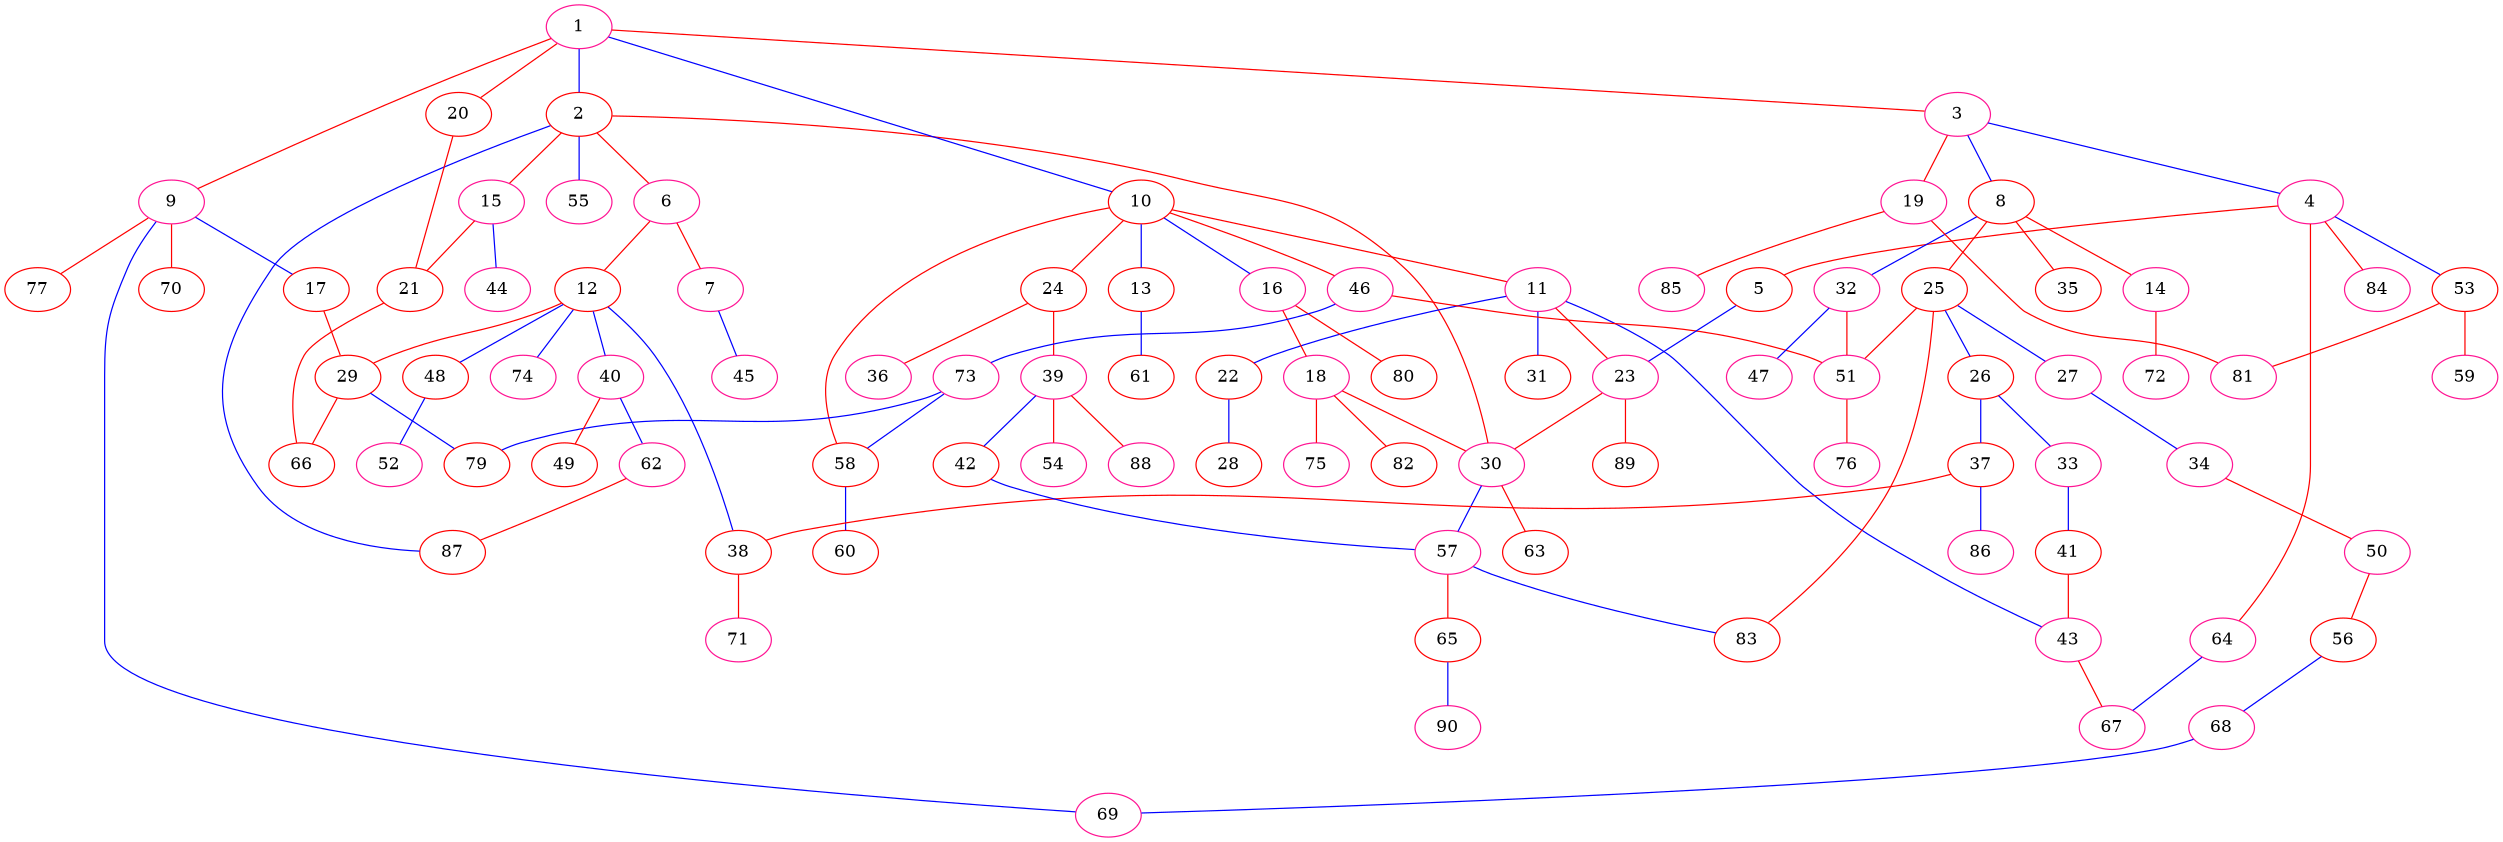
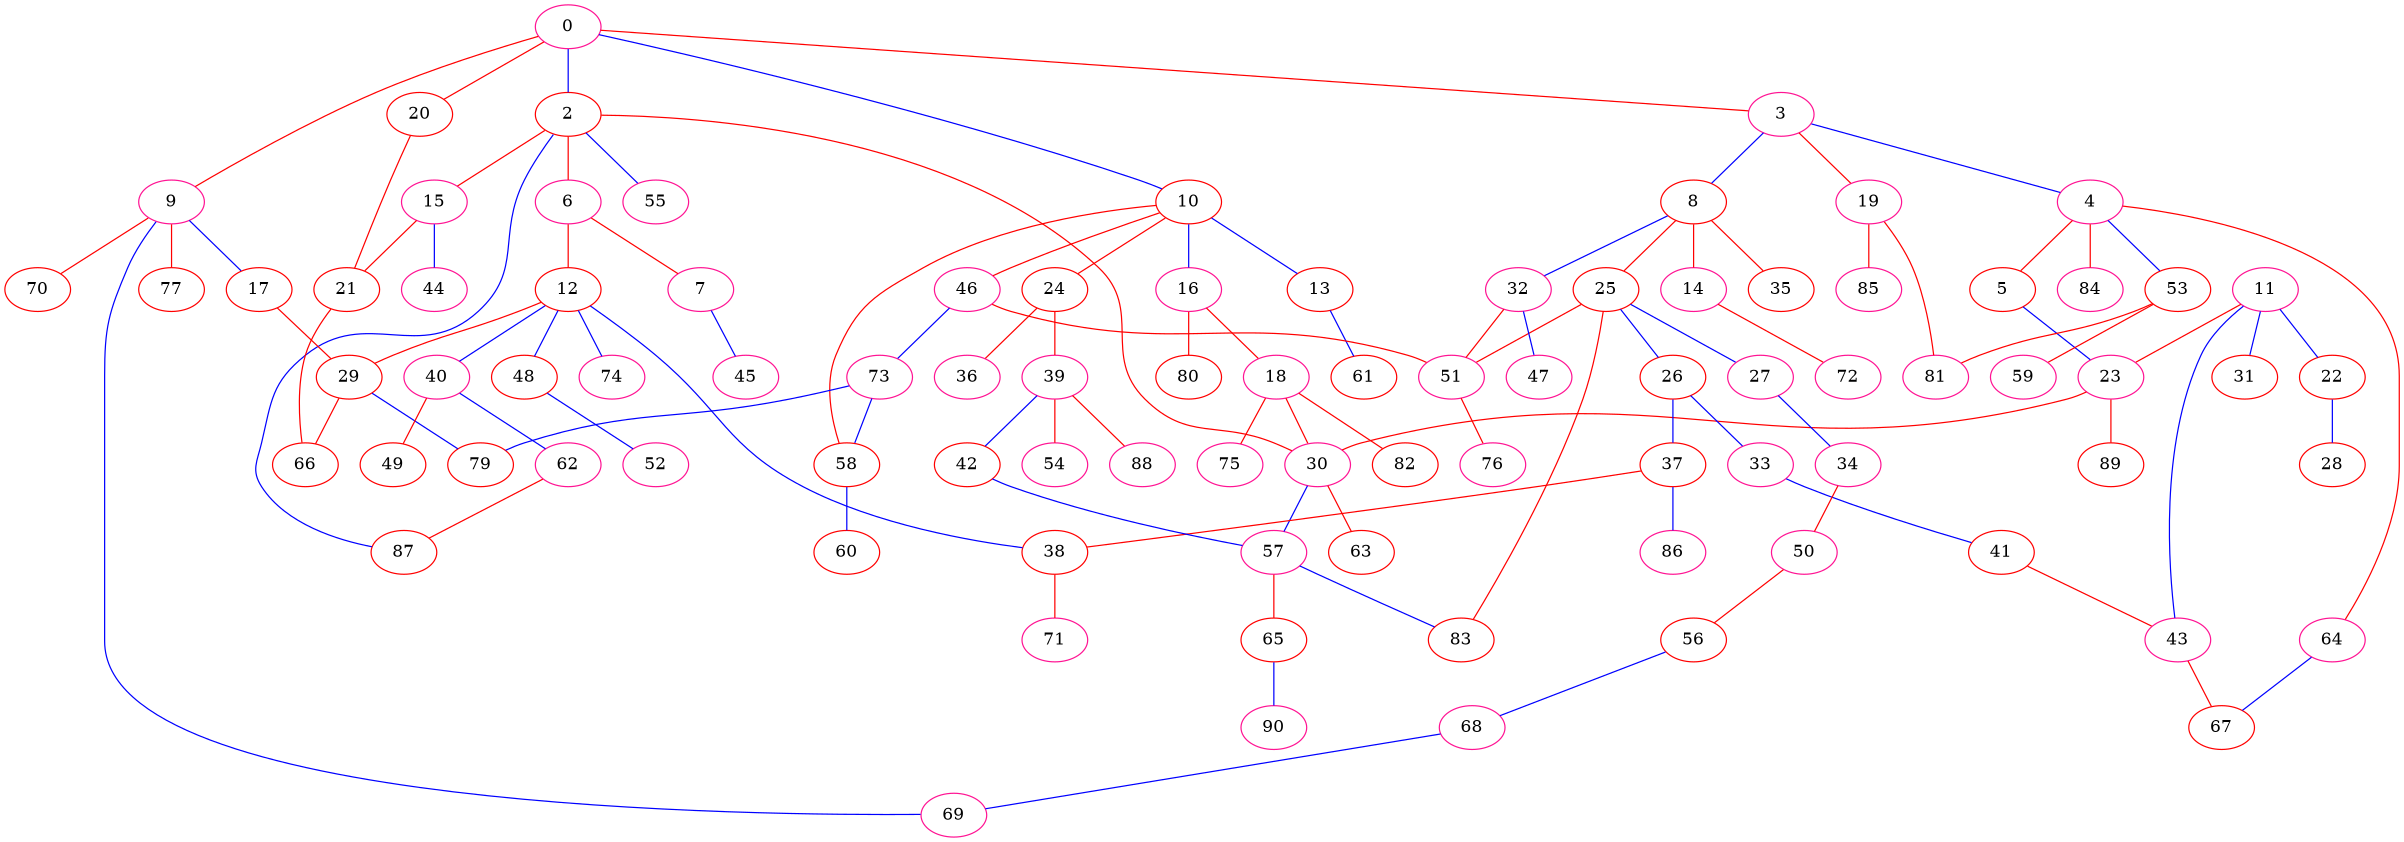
node "1": label "1" -> "0"
edge "10" -- "11": removed
node "67": color deeppink -> red
